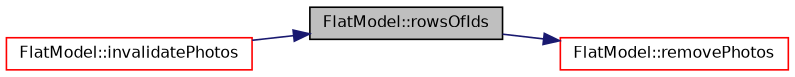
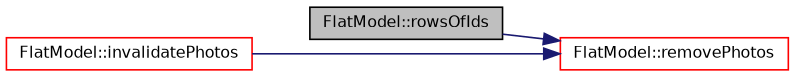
edge "FlatModel::invalidatePhotos" -> "FlatModel::rowsOfIds": now "FlatModel::invalidatePhotos" -> "FlatModel::removePhotos"
